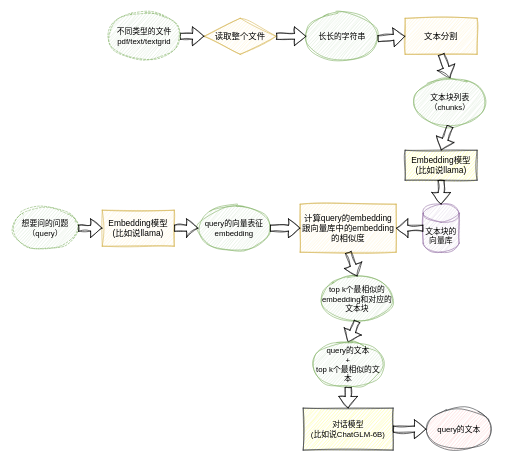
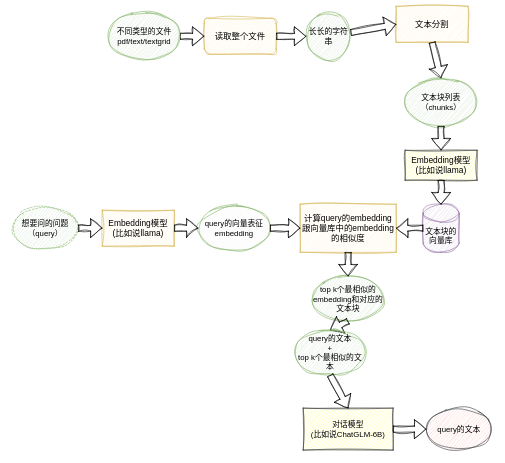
node "不同类型的文件pdf/text/textgrid": style dashed -> solid
node "读取整个文件": shape diamond -> rounded rectangle
node "长长的字符串": size 72x48 -> 45x48
node "文本分割": moved (441, 36) -> (432, 24)
node "文本块列表（chunks）": moved (450, 102) -> (441, 102)
node "query的向量表征 embedding": fillcolor #d5e8d4 -> #f5f5f5
node "top k个最相似的embedding和对应的文本块": moved (357, 299) -> (348, 299)
node "query的文本+top k个最相似的文本": moved (348, 365) -> (330, 353)
